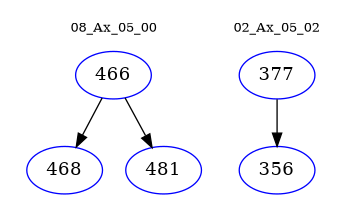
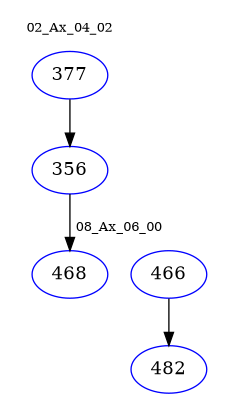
cluster "08_Ax_05_00": label "08_Ax_05_00" -> "08_Ax_06_00"
cluster "02_Ax_05_02": label "02_Ax_05_02" -> "02_Ax_04_02"
edge "466" -> "468": now "356" -> "468"
node "481": label "481" -> "482"
